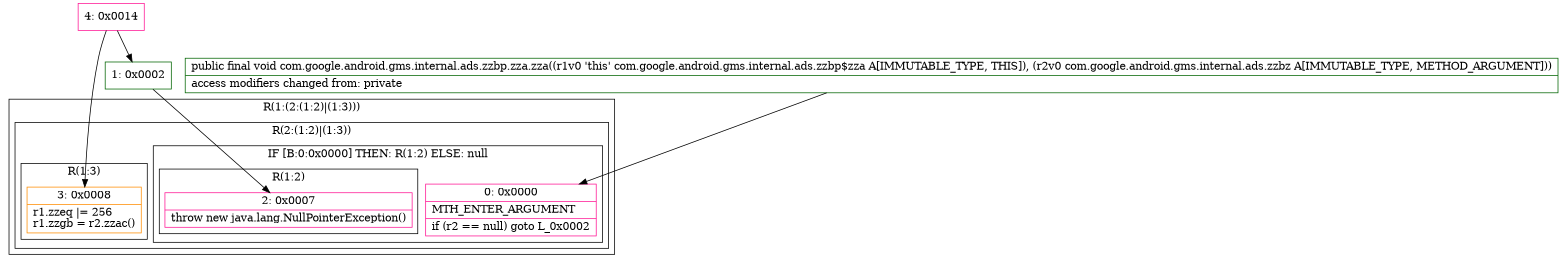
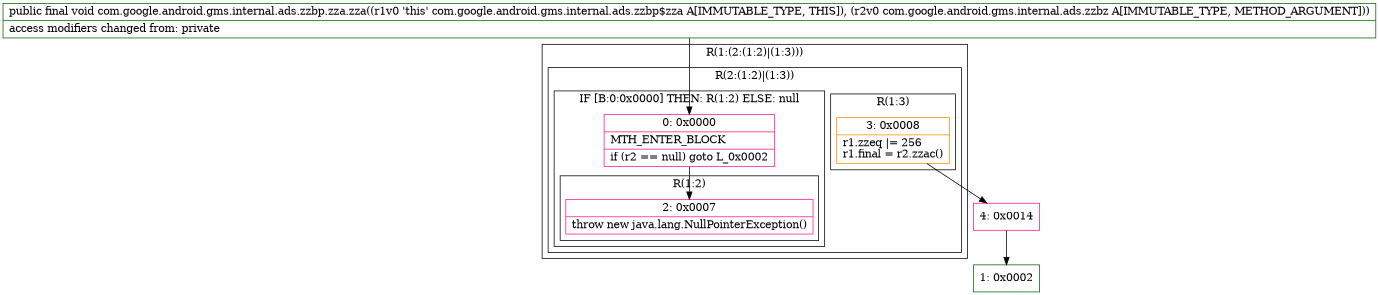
edge "4: 0x0014" -> "3: 0x0008": reversed
edge "1: 0x0002" -> "2: 0x0007": now "0: 0x0000" -> "2: 0x0007"
node "0: 0x0000": text "MTH_ENTER_ARGUMENT" -> "MTH_ENTER_BLOCK"
node "3: 0x0008": text "r1.zzgb = r2.zzac()" -> "r1.final = r2.zzac()"
